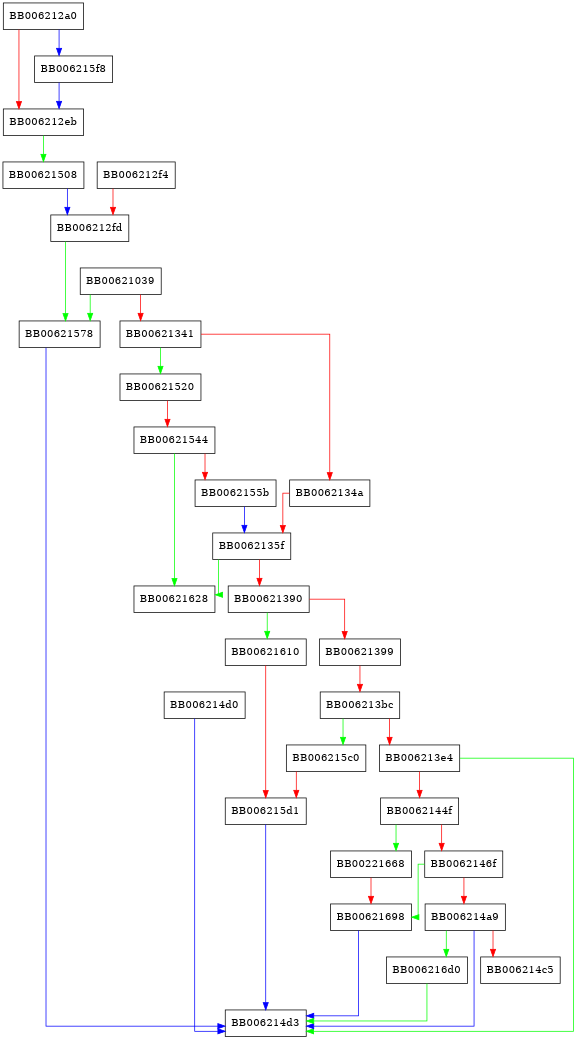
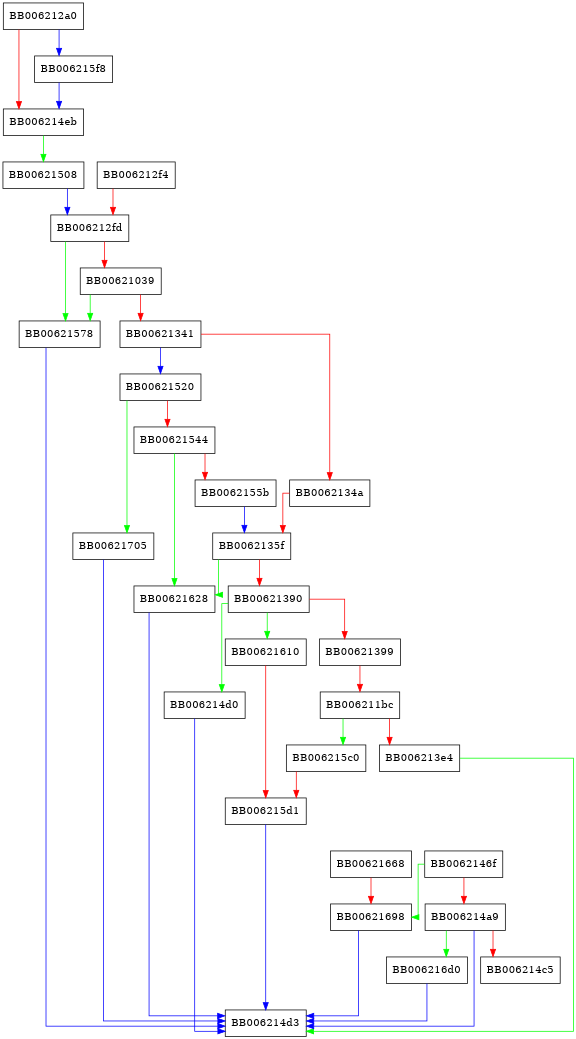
node "BB006212eb": label "BB006212eb" -> "BB006214eb"
edge "BB006212fd" -> "BB00621039": added
edge "BB00621341" -> "BB00621520": color green -> blue
node "BB00621705": added
edge "BB00621390" -> "BB006214d0": added
node "BB006213bc": label "BB006213bc" -> "BB006211bc"
node "BB0062144f": removed
edge "BB00621628" -> "BB006214d3": added
node "BB00221668": label "BB00221668" -> "BB00621668"
edge "BB006216d0" -> "BB006214d3": color green -> blue
